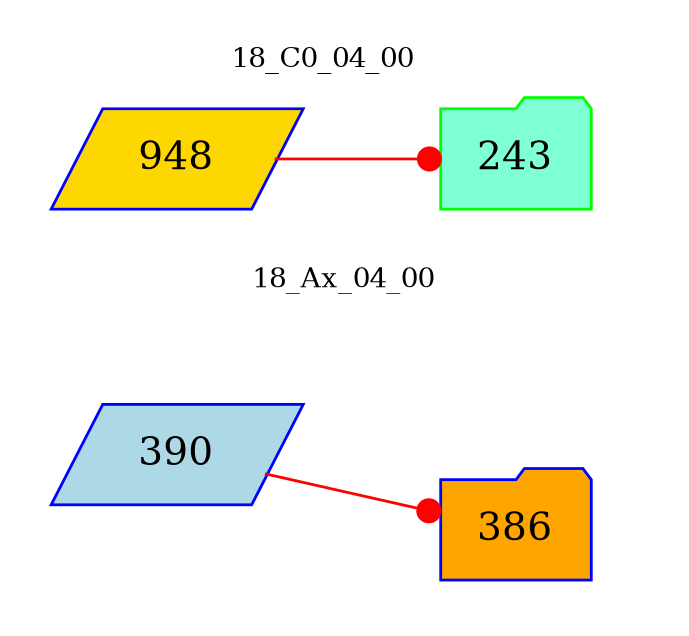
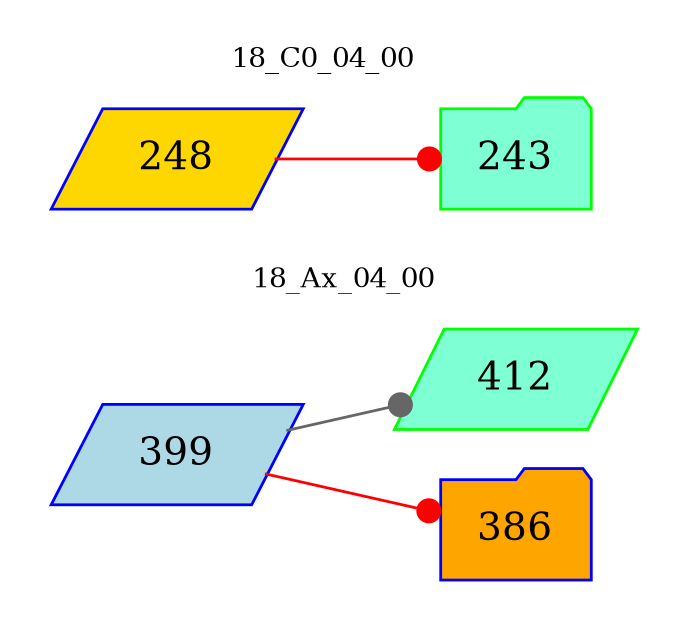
node "948": label "948" -> "248"
node "412": added
node "390": label "390" -> "399"
